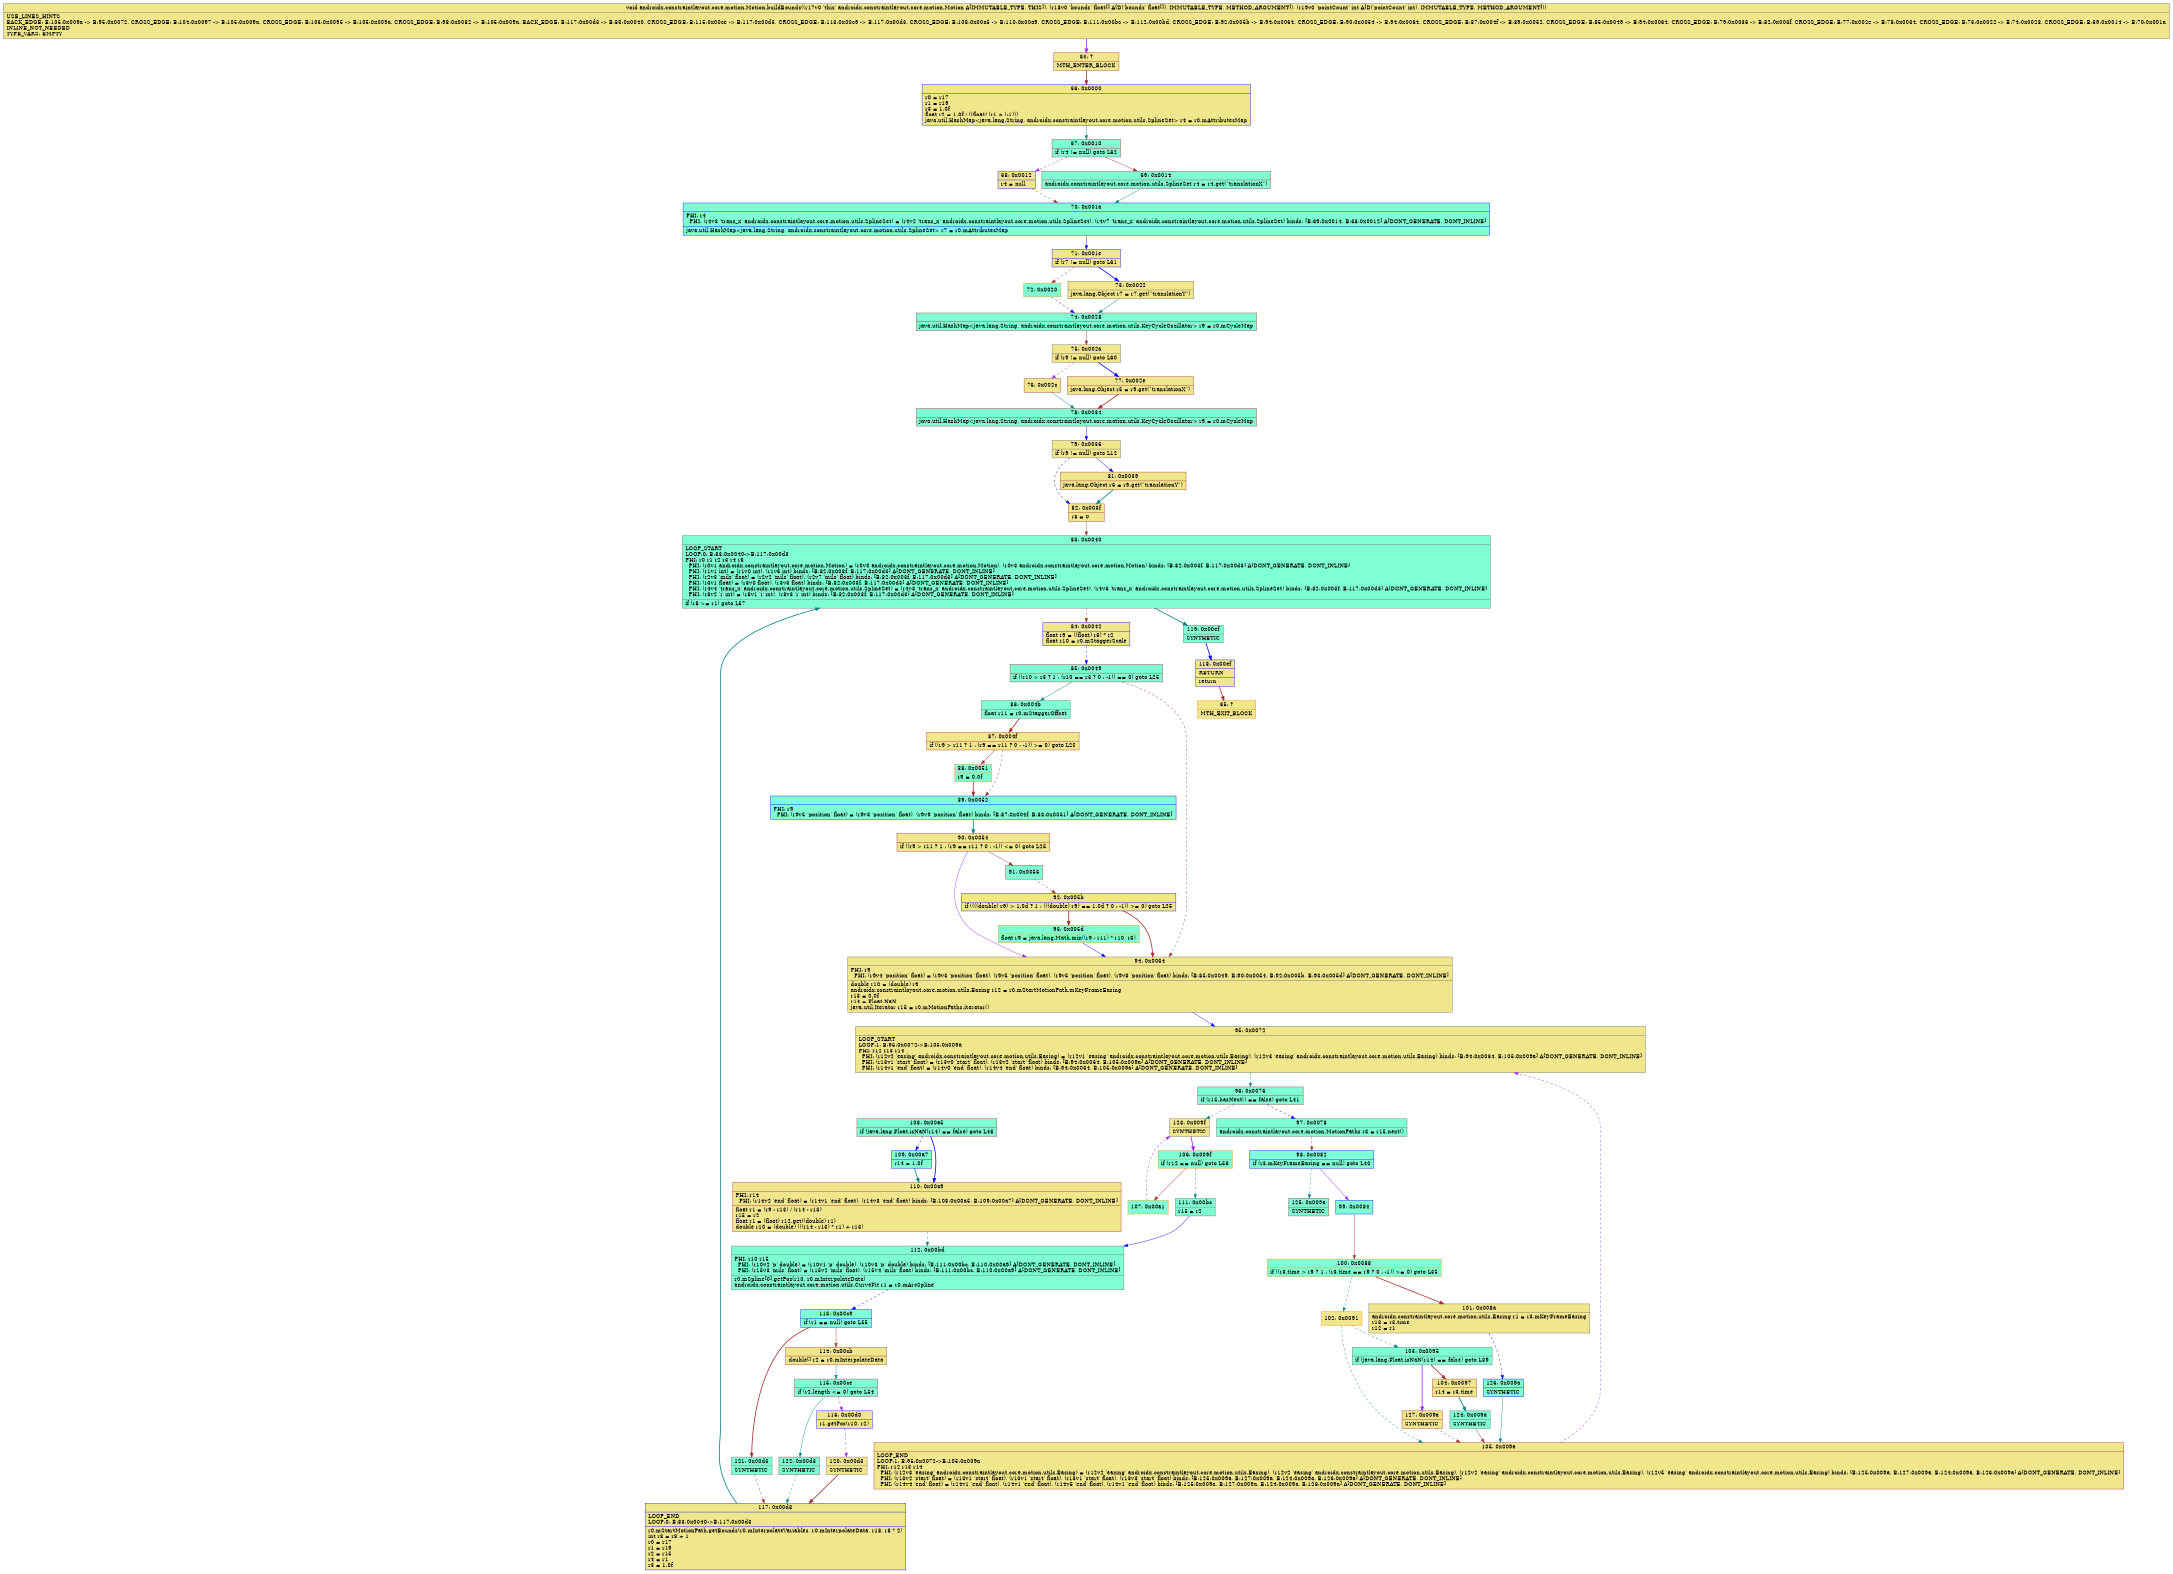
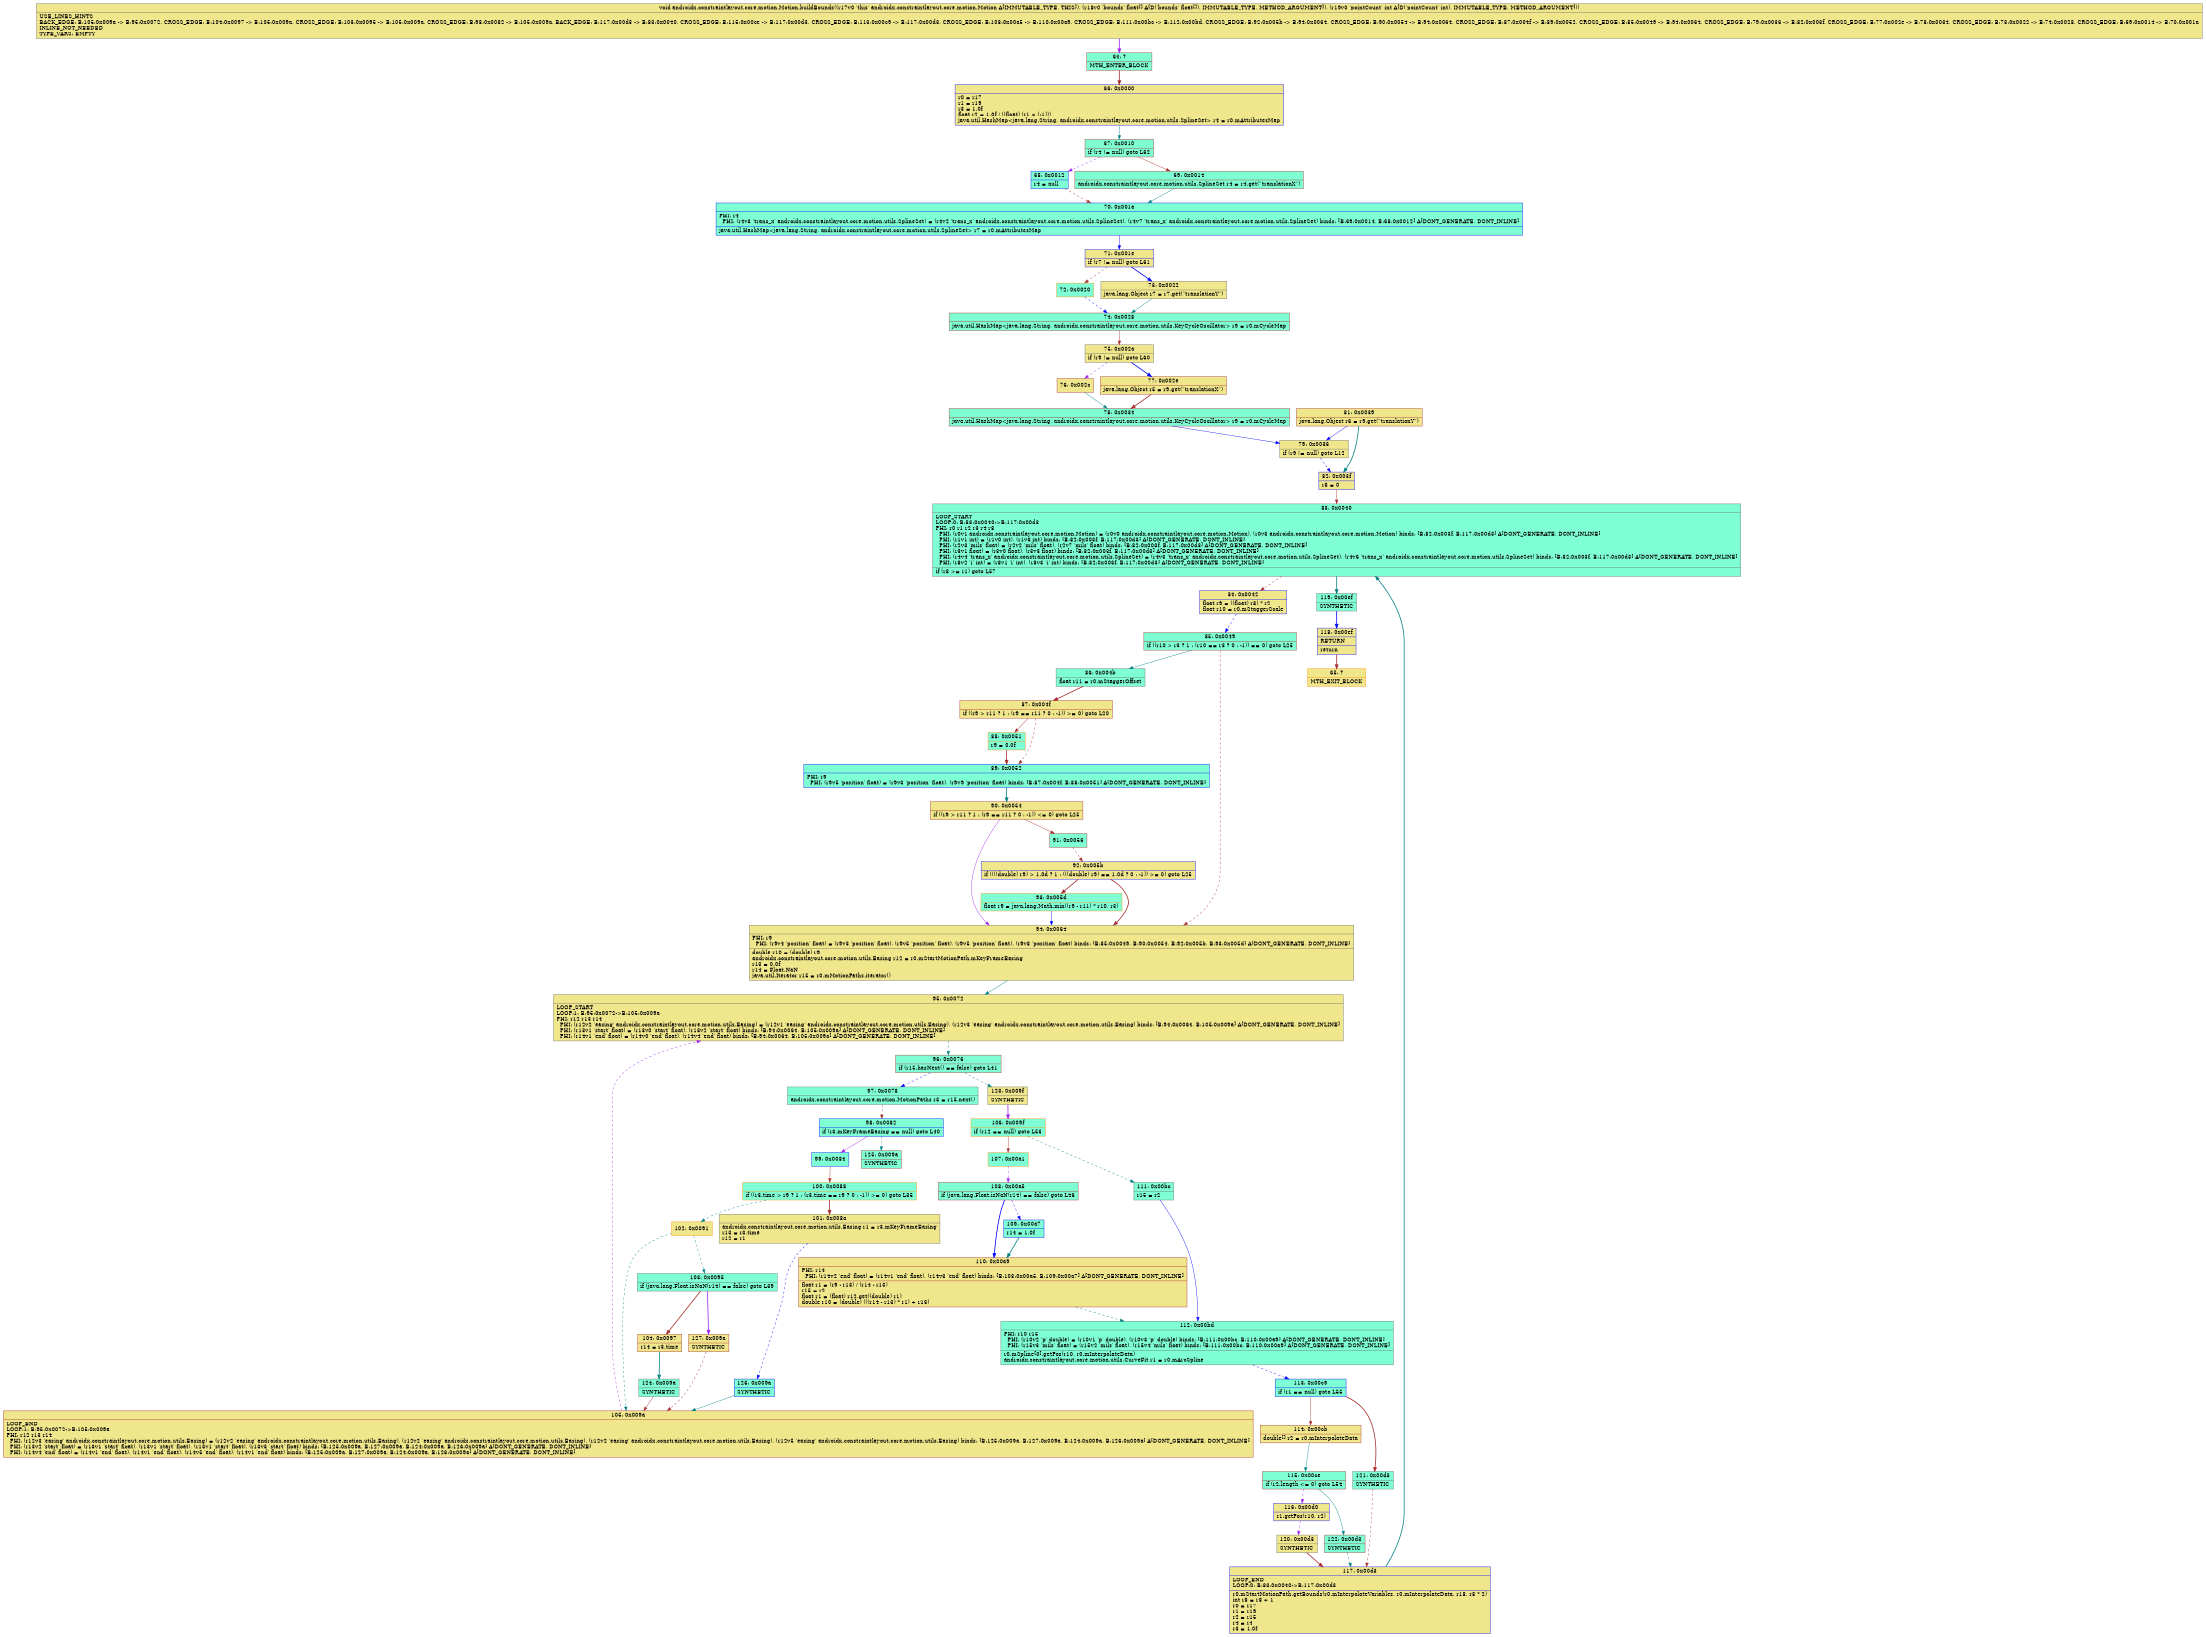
node "64: ?": fillcolor khaki -> aquamarine
node "68: 0x0012": fillcolor khaki -> aquamarine
edge "79: 0x0036" -> "81: 0x0039": reversed
node "82: 0x003f": color brown -> blue
edge "94: 0x0064" -> "95: 0x0072": color blue -> teal
edge "107: 0x00a1" -> "123: 0x009f": now "107: 0x00a1" -> "108: 0x00a5"
node "117: 0x00d3": text "r4 = r1" -> "r4 = r4"
